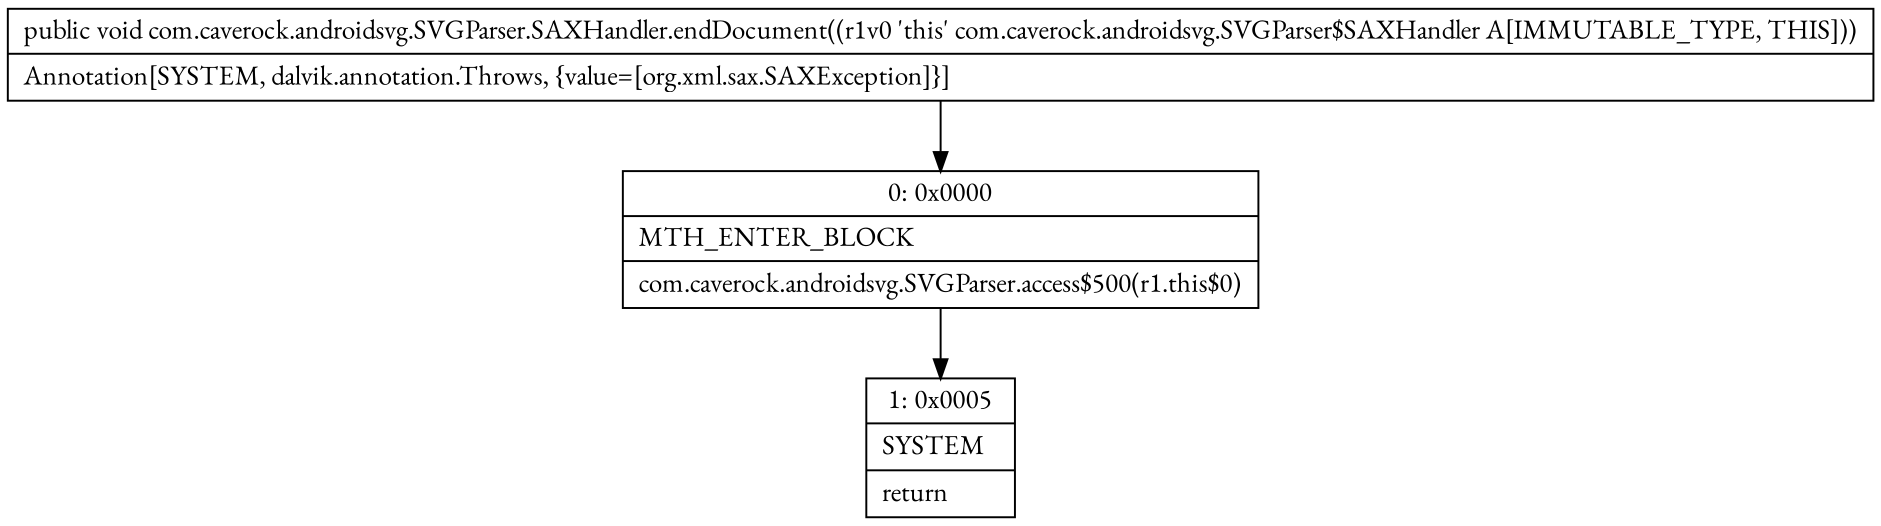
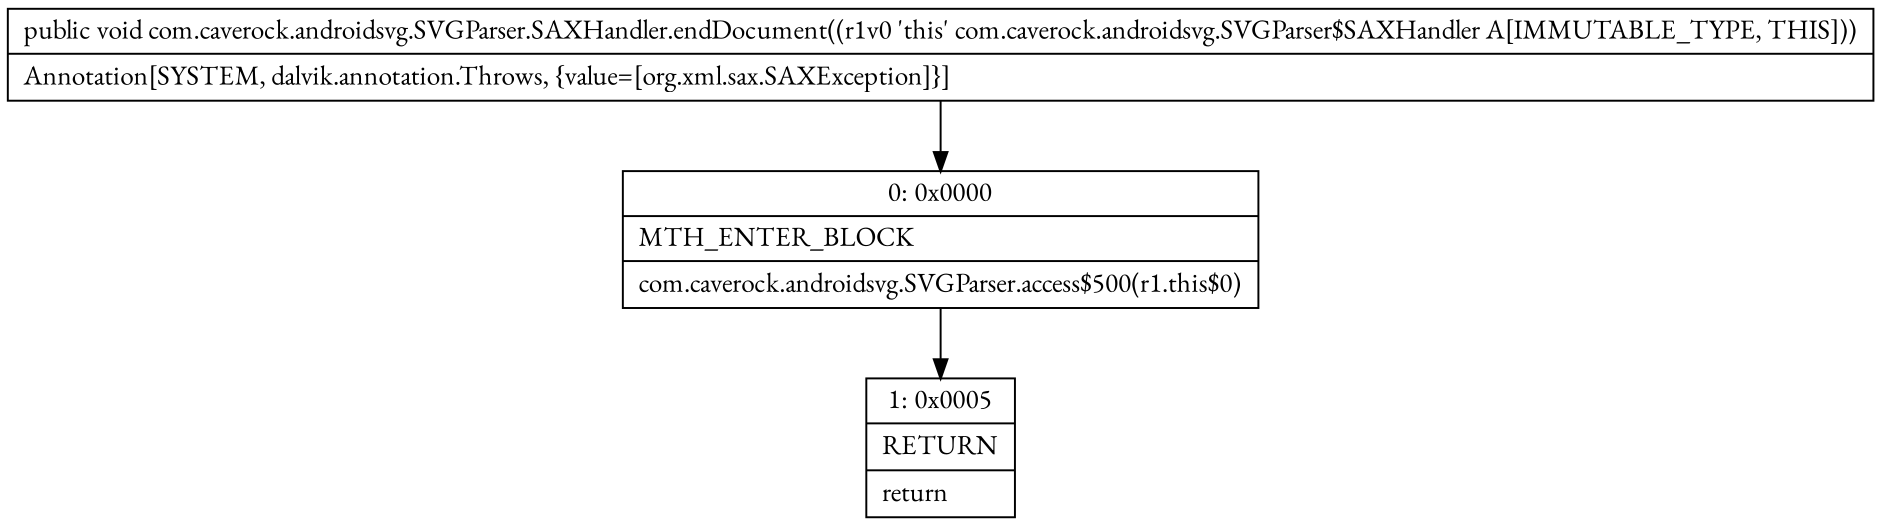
node "1: 0x0005": text "SYSTEM" -> "RETURN"
